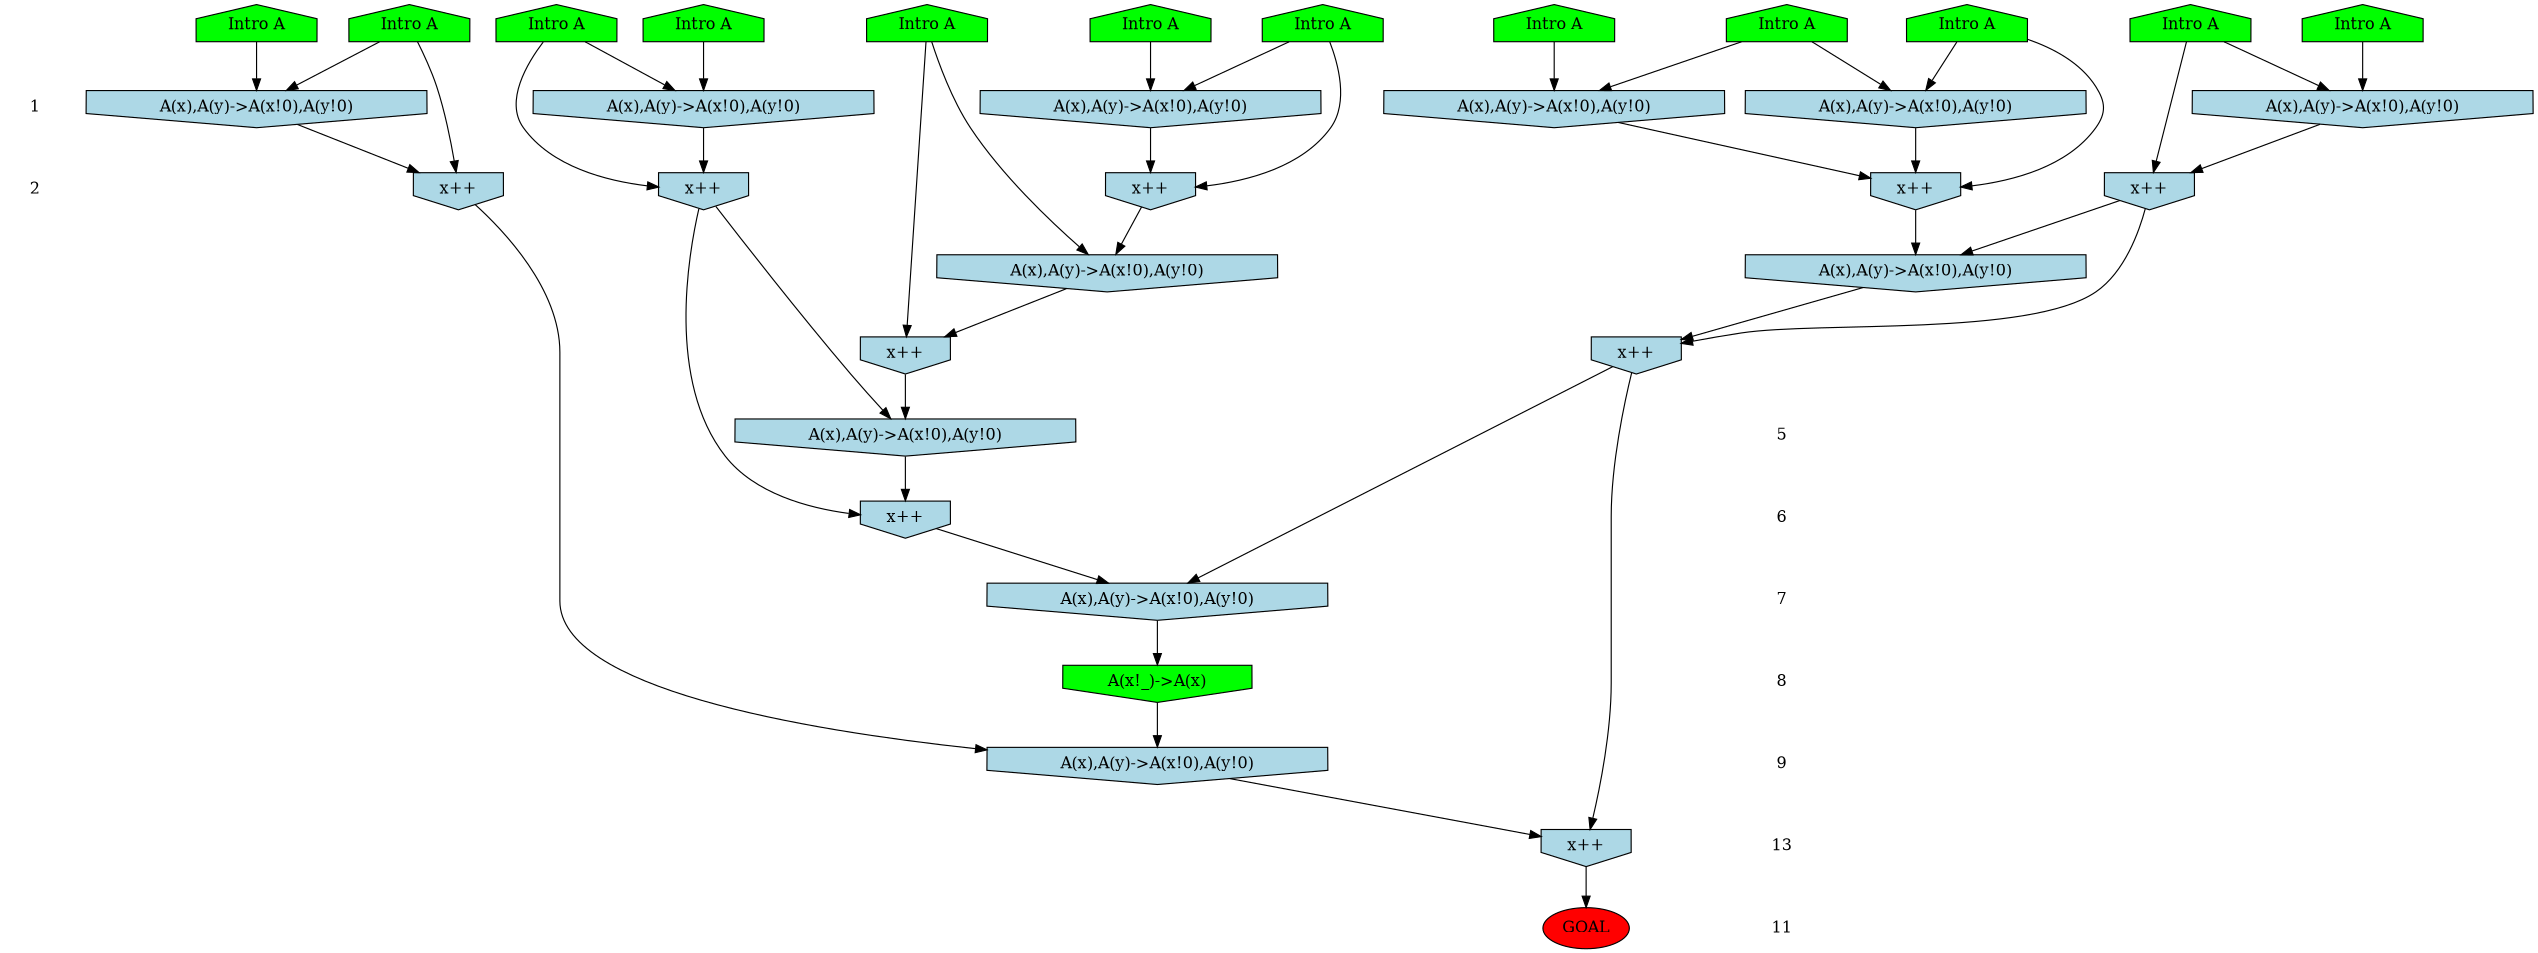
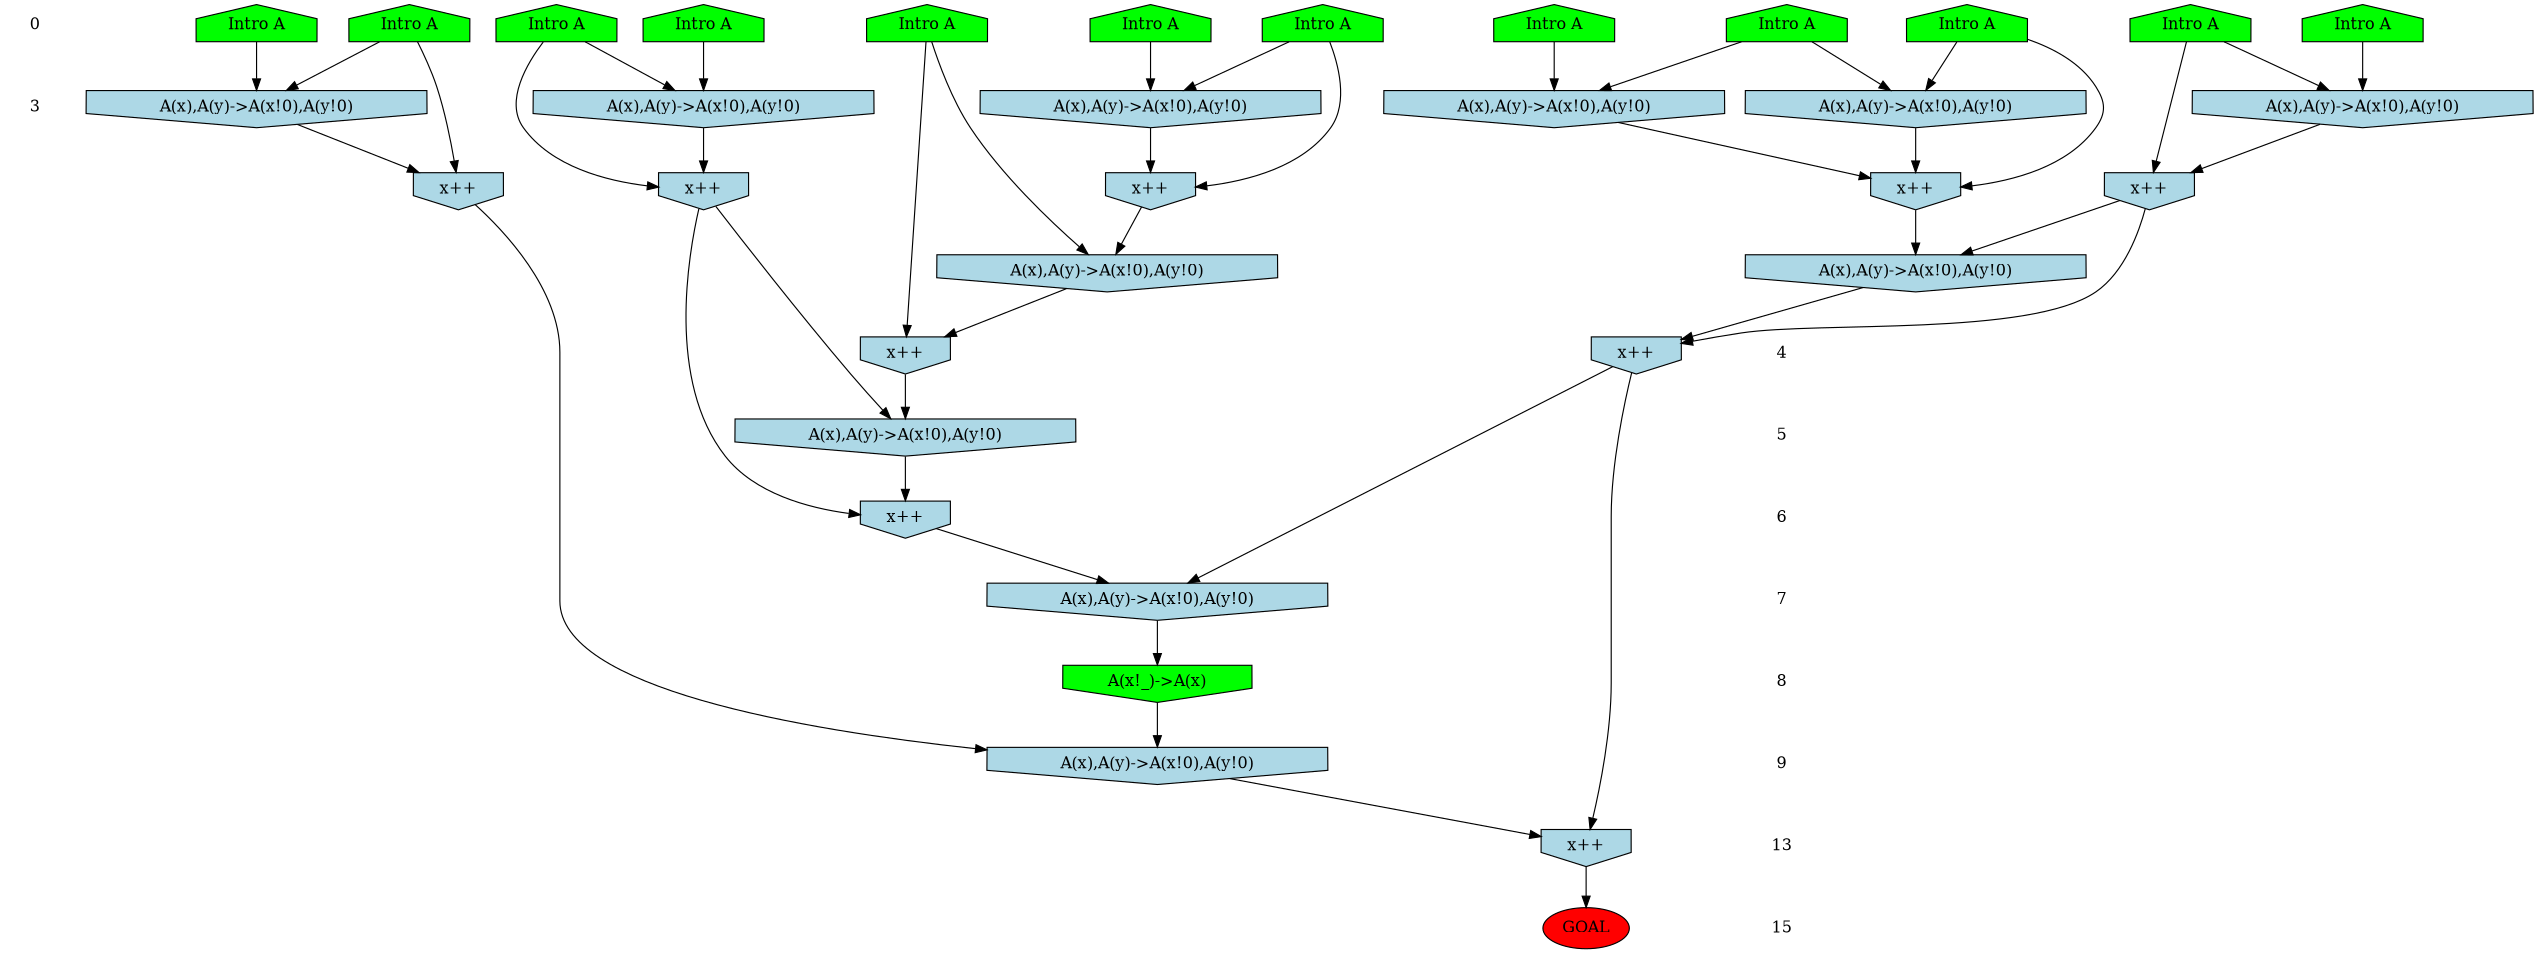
node "0": added
node "1": label "1" -> "3"
node "2": removed
node "4": added
node "11": label "11" -> "15"
